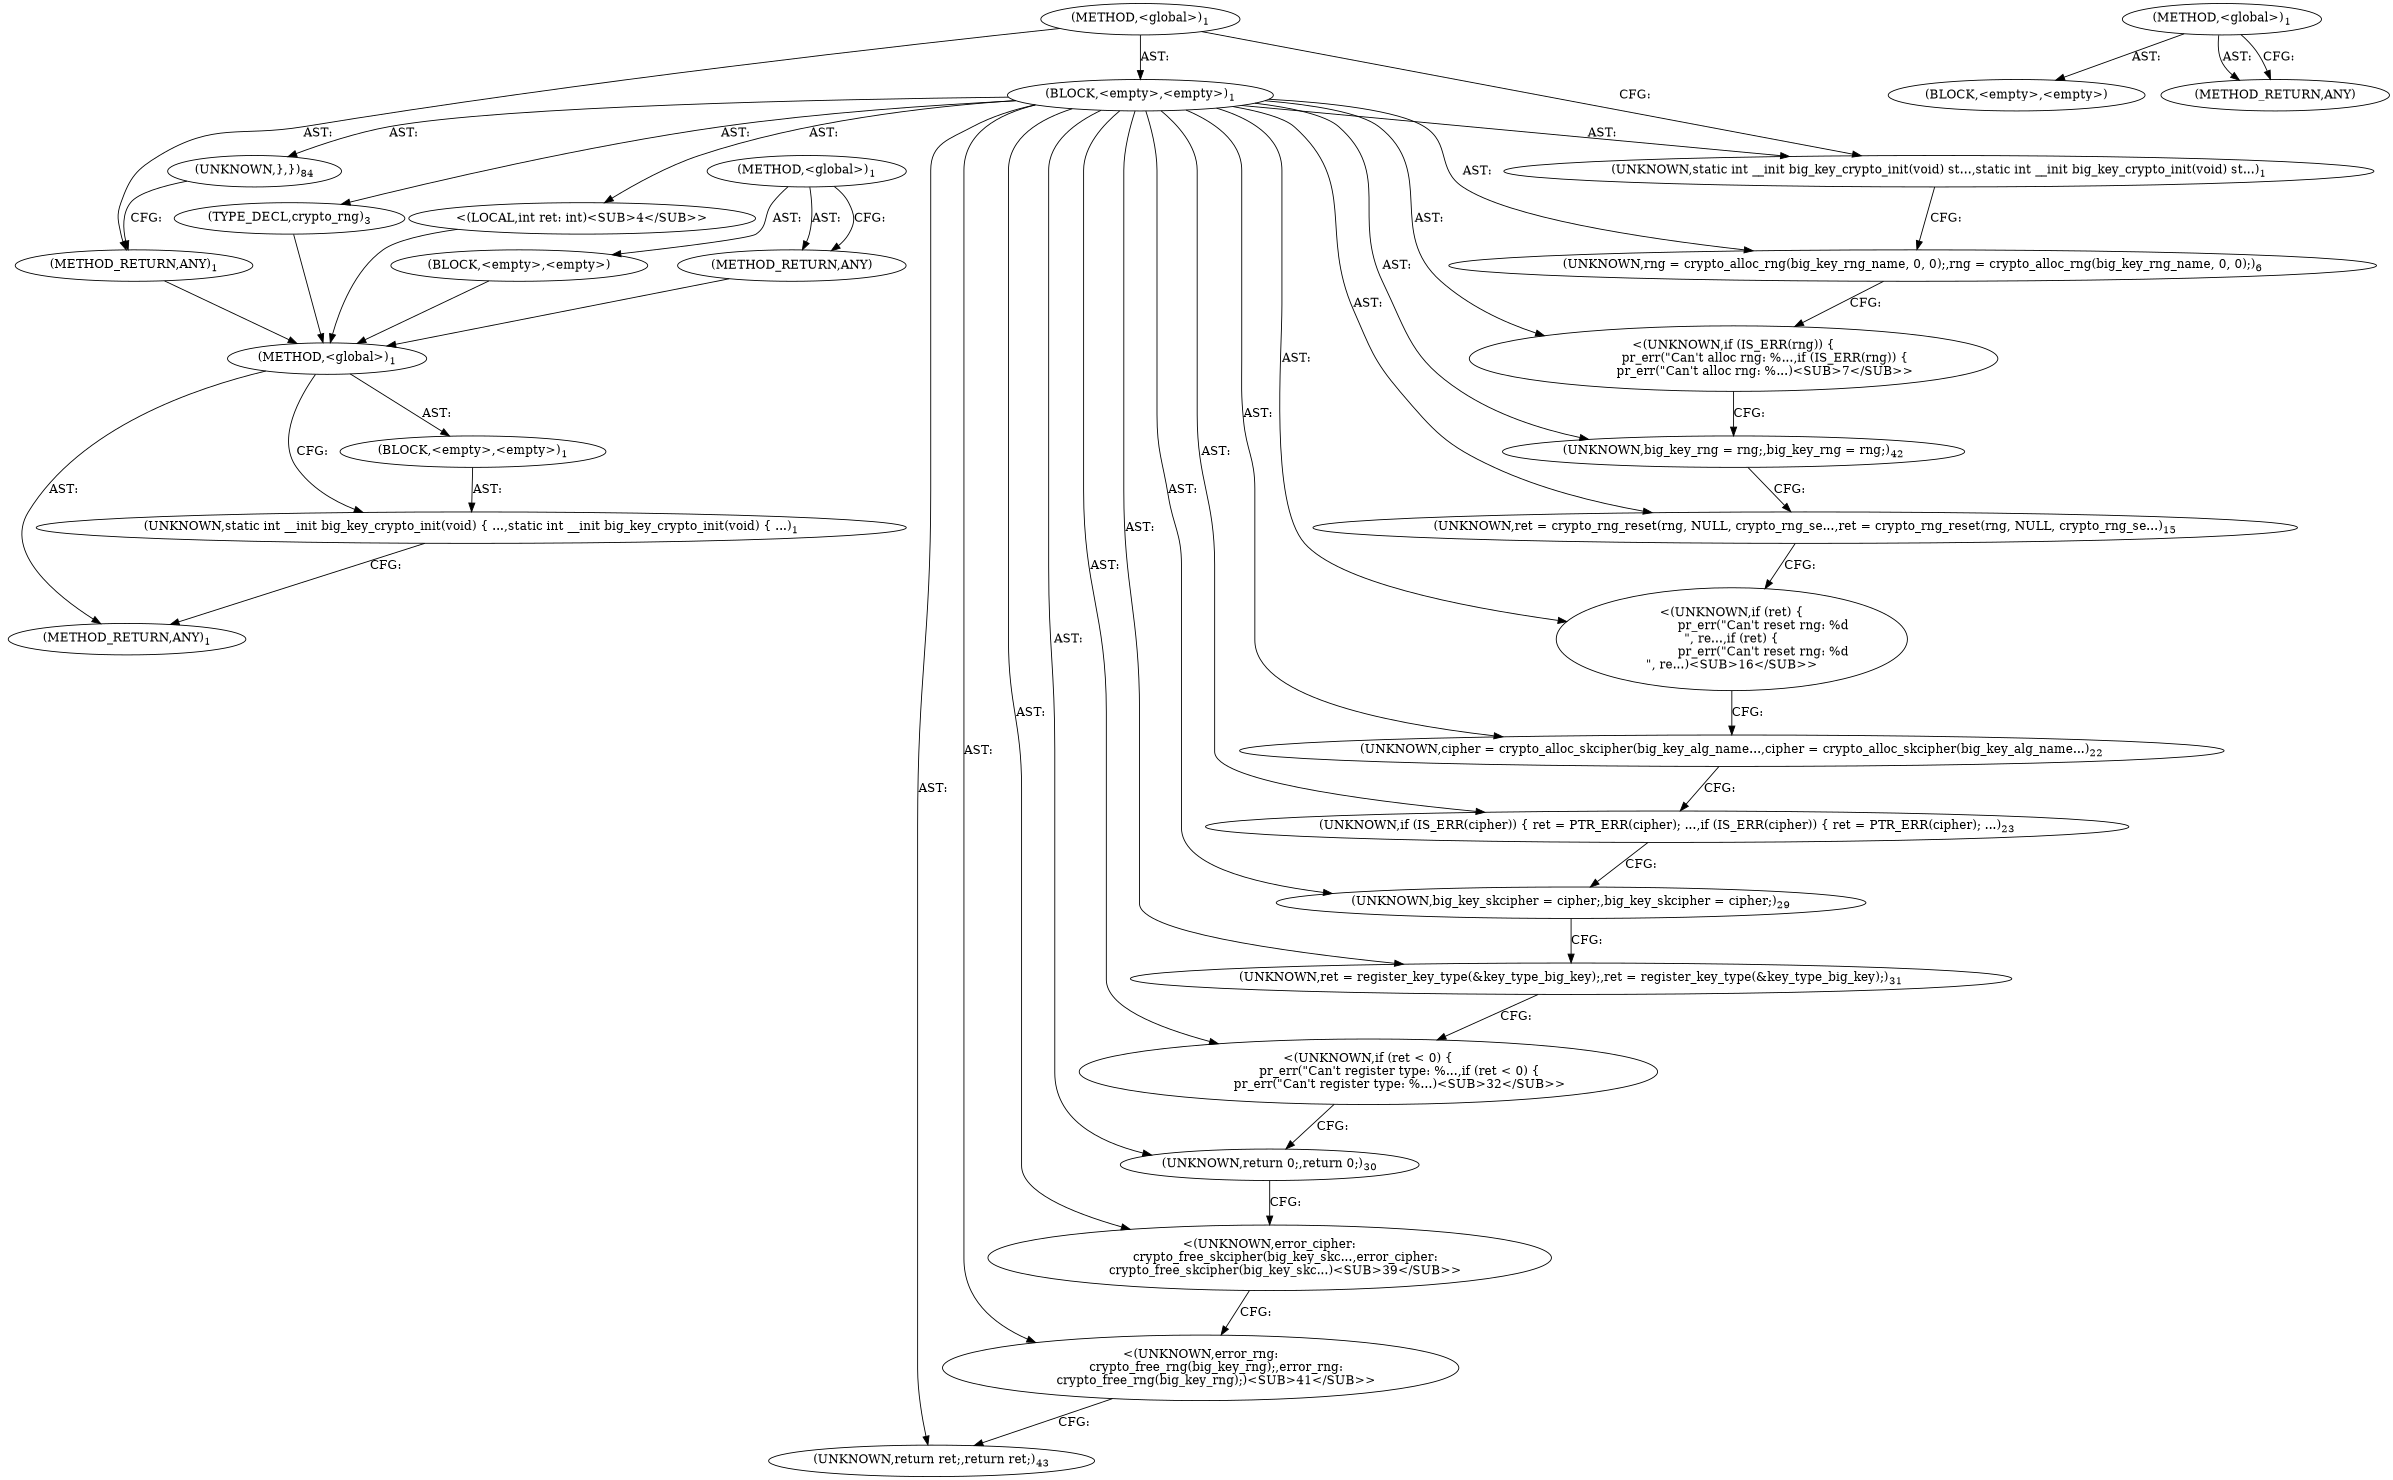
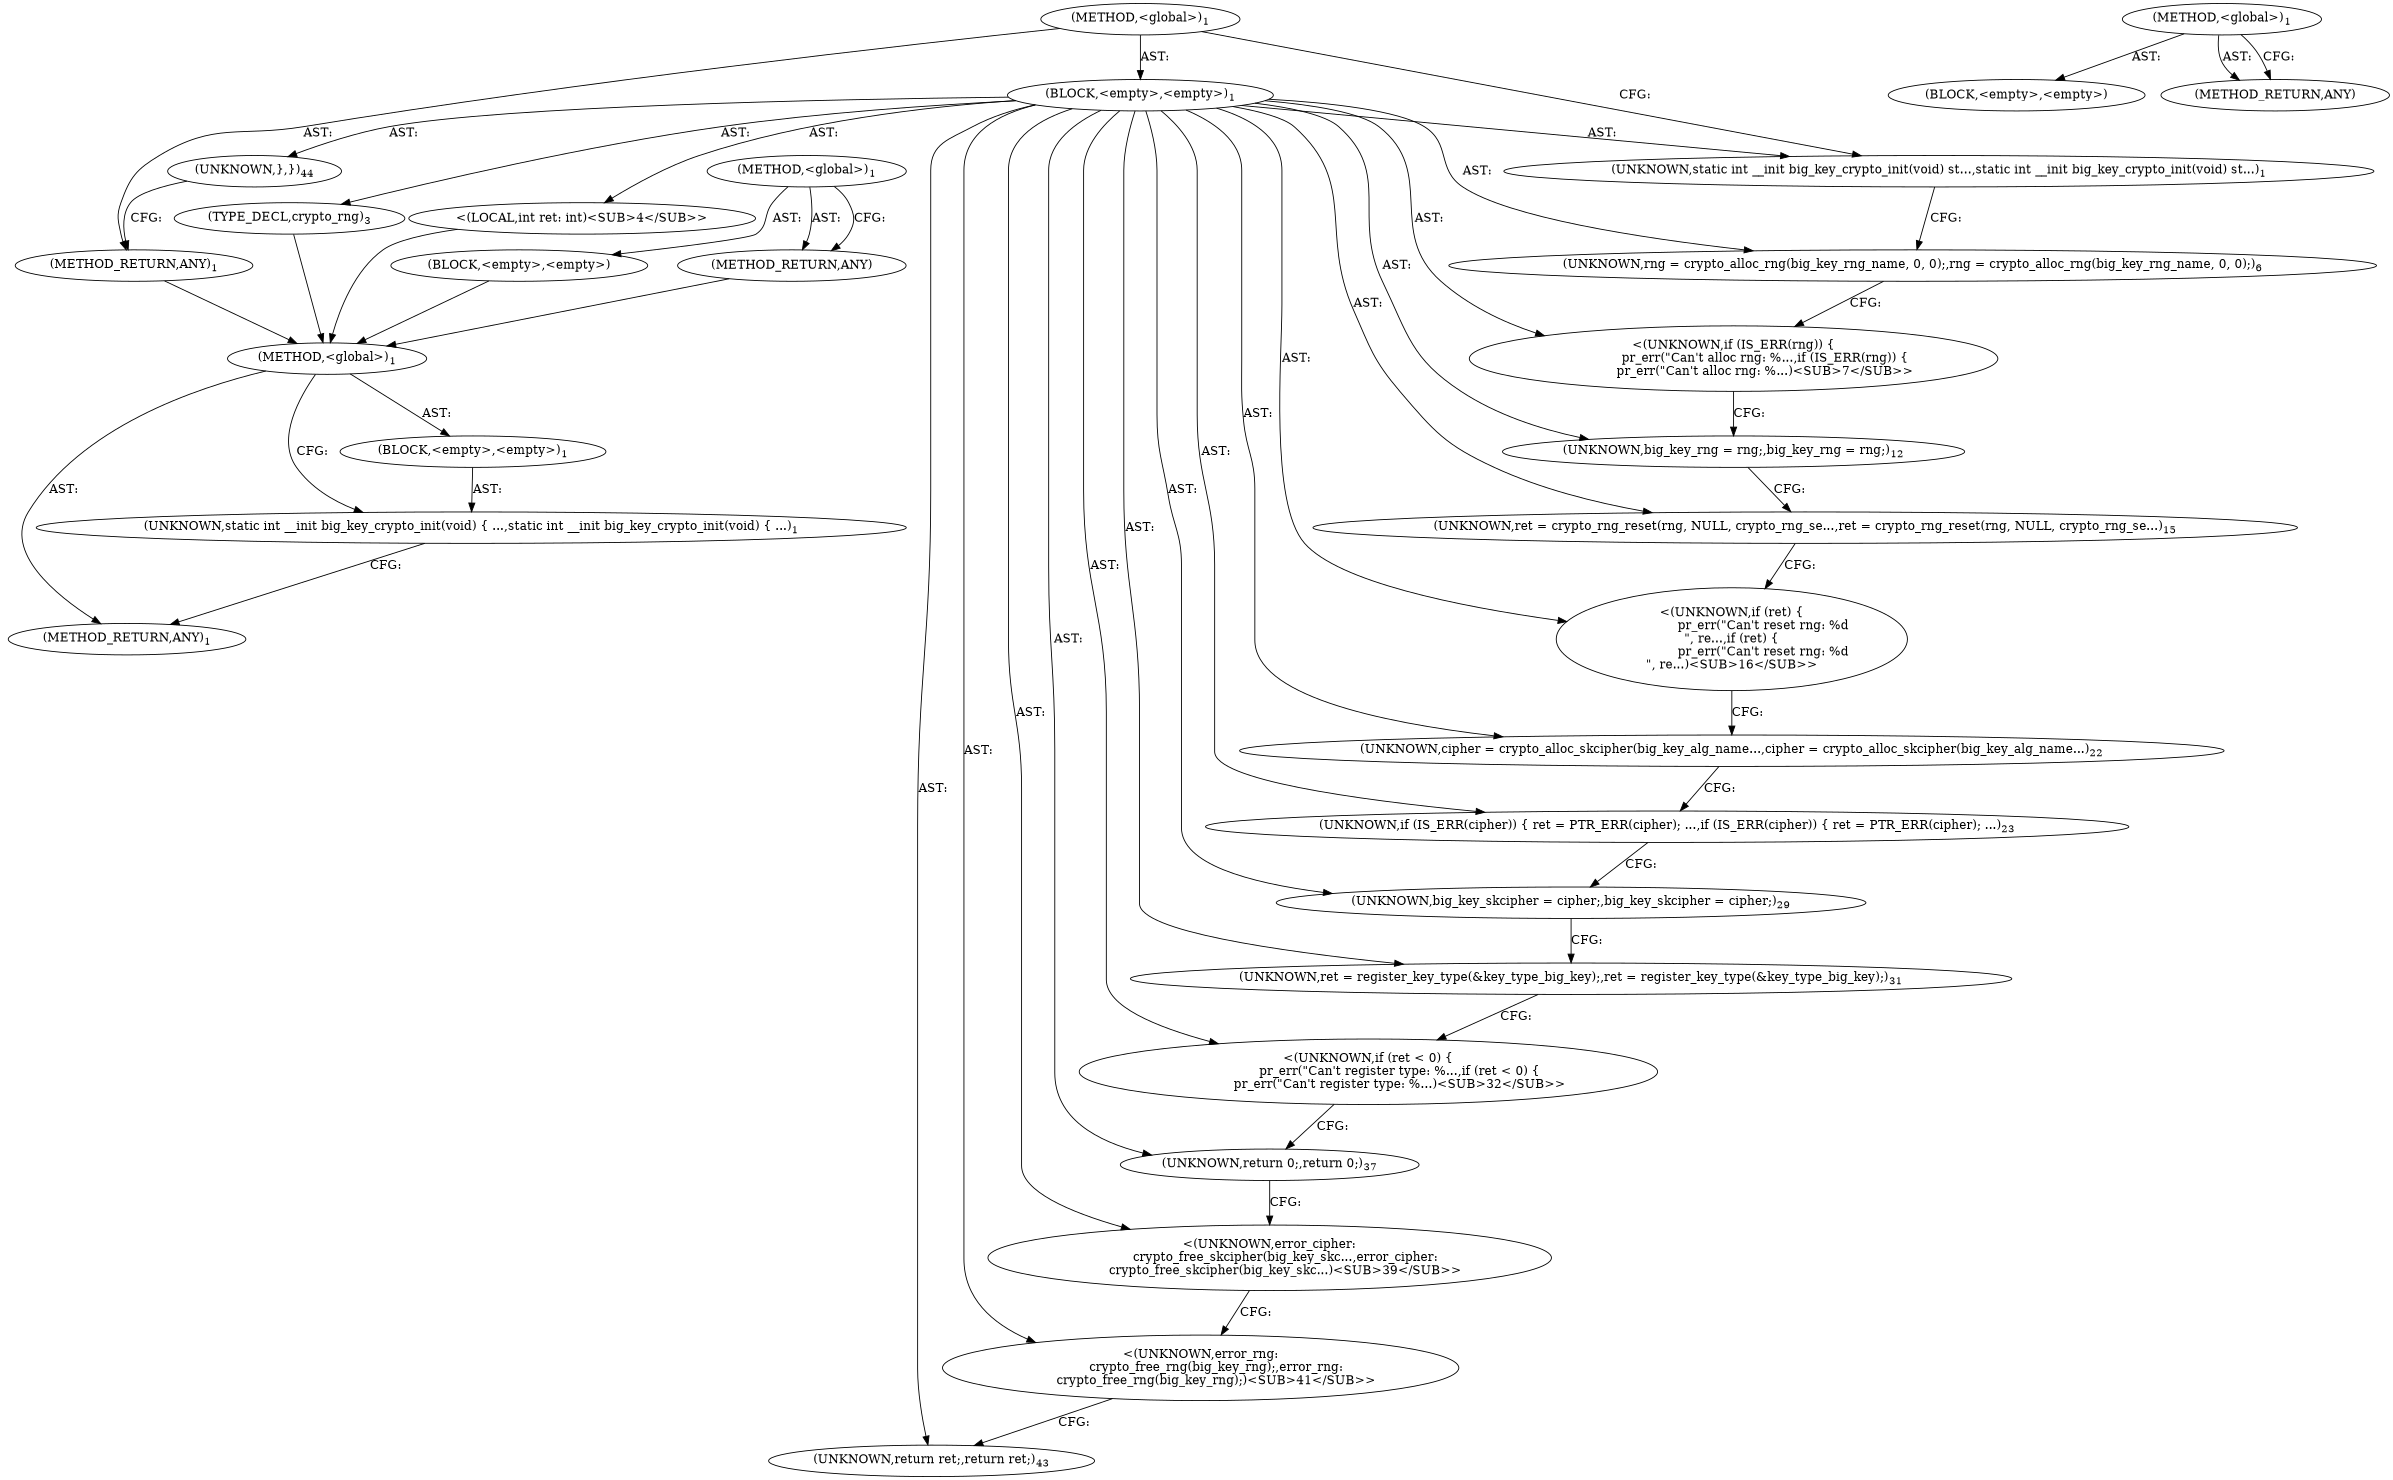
node "(UNKNOWN,},})": text "84" -> "44"
node "(UNKNOWN,big_key_rng = rng;,big_key_rng = rng;)": text "42" -> "12"
node "(UNKNOWN,return 0;,return 0;)": text "30" -> "37"
